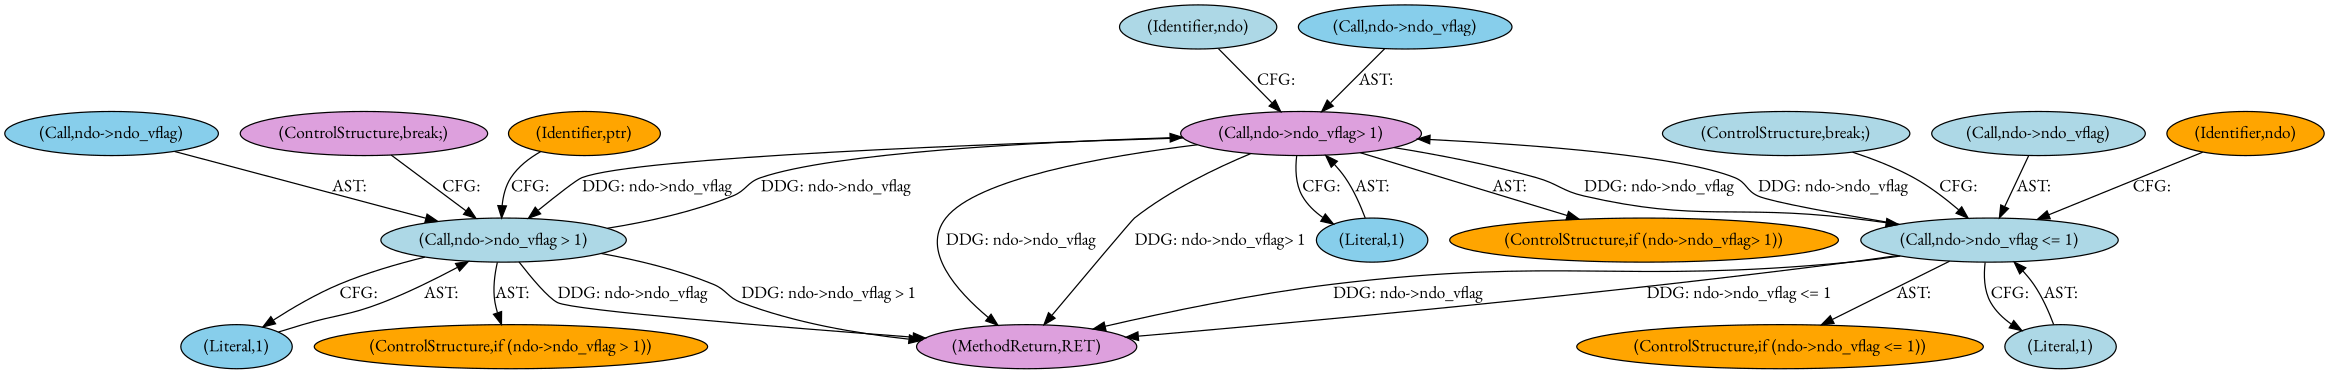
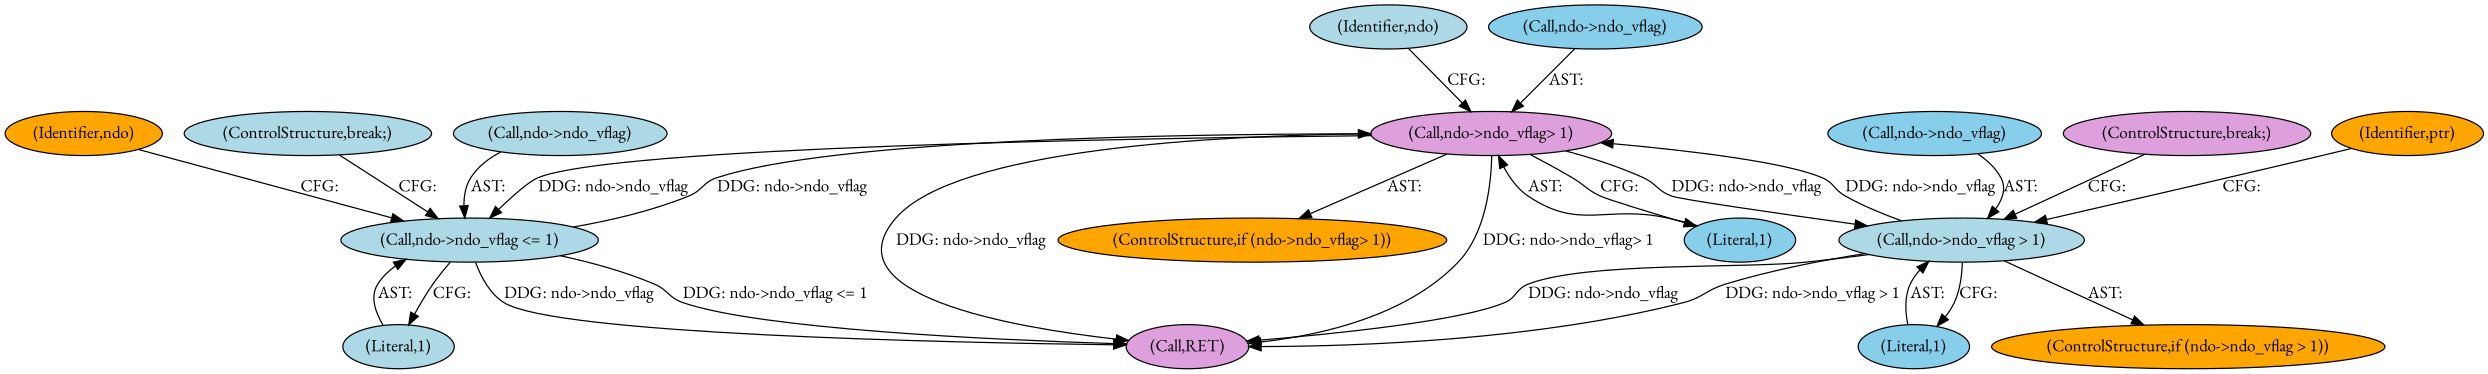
node "(MethodReturn,RET)": label "(MethodReturn,RET)" -> "(Call,RET)"
node "(ControlStructure,if (ndo->ndo_vflag <= 1))": removed
